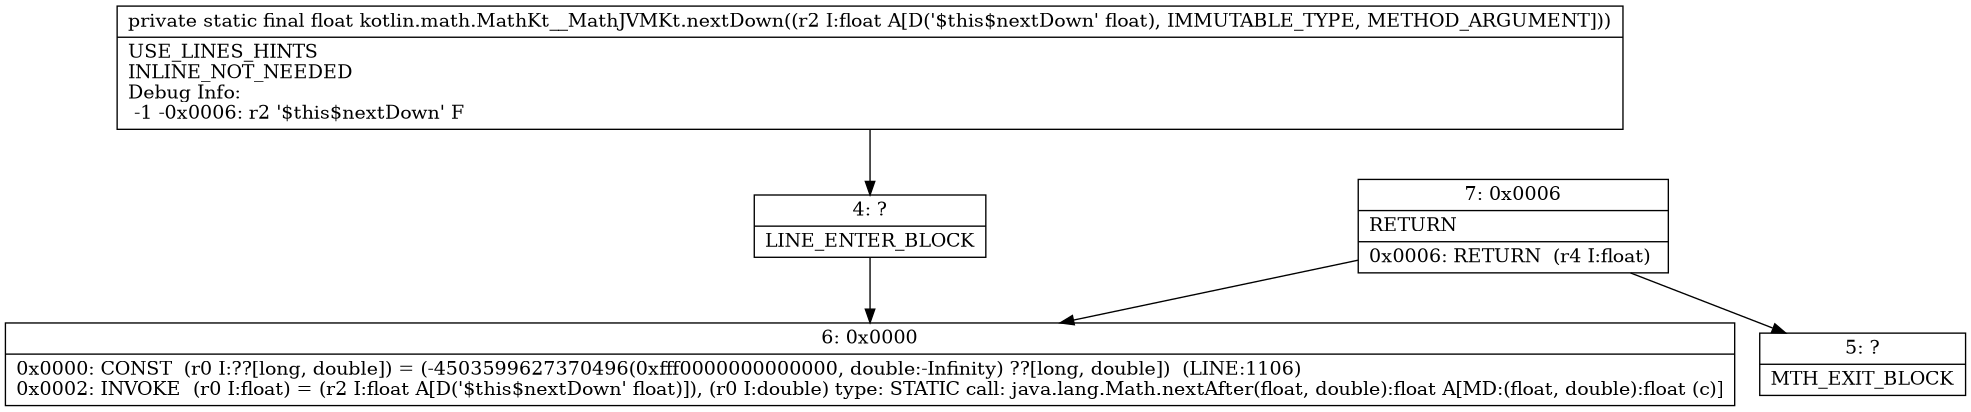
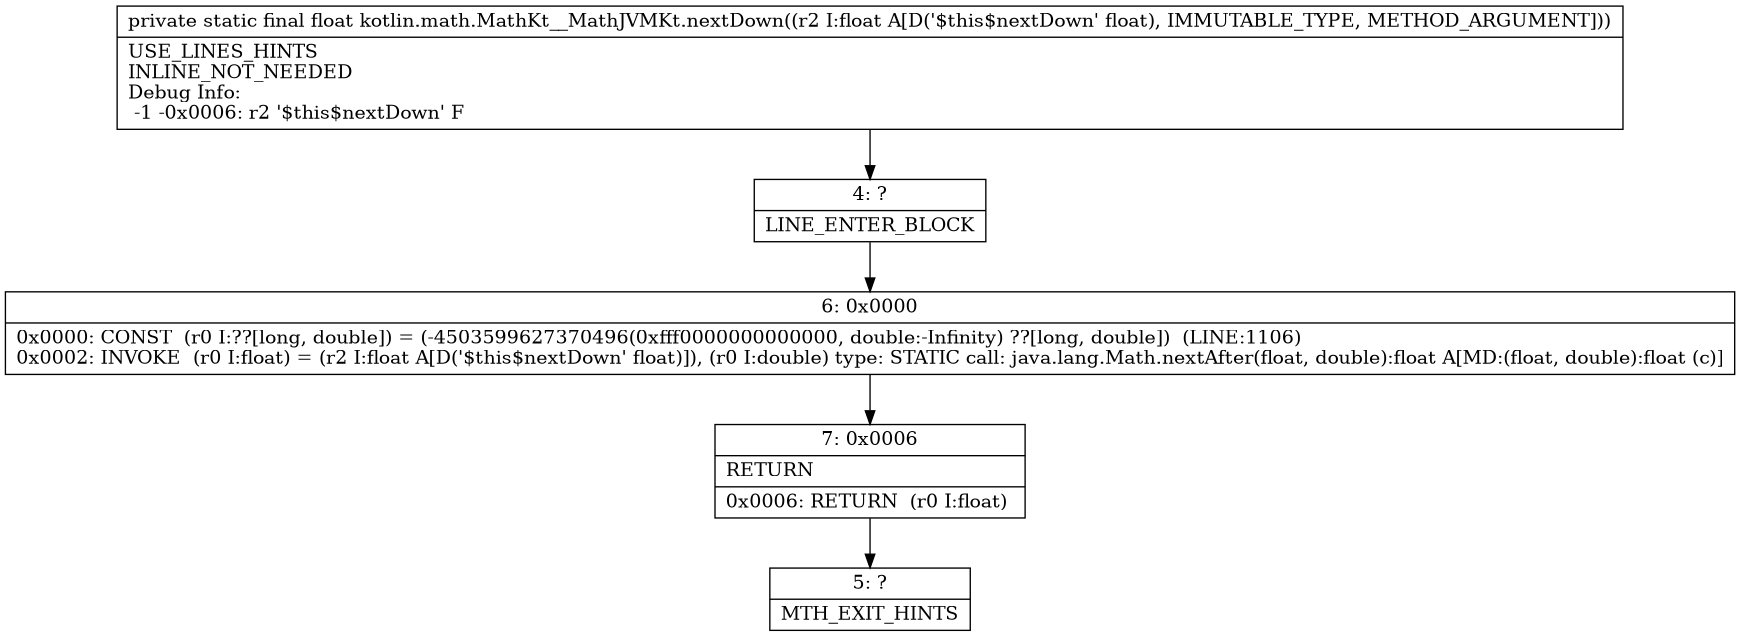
node "7: 0x0006": text "0x0006: RETURN  (r4 I:float)" -> "0x0006: RETURN  (r0 I:float)"
edge "7: 0x0006" -> "6: 0x0000": reversed
node "5: ?": text "MTH_EXIT_BLOCK" -> "MTH_EXIT_HINTS"
